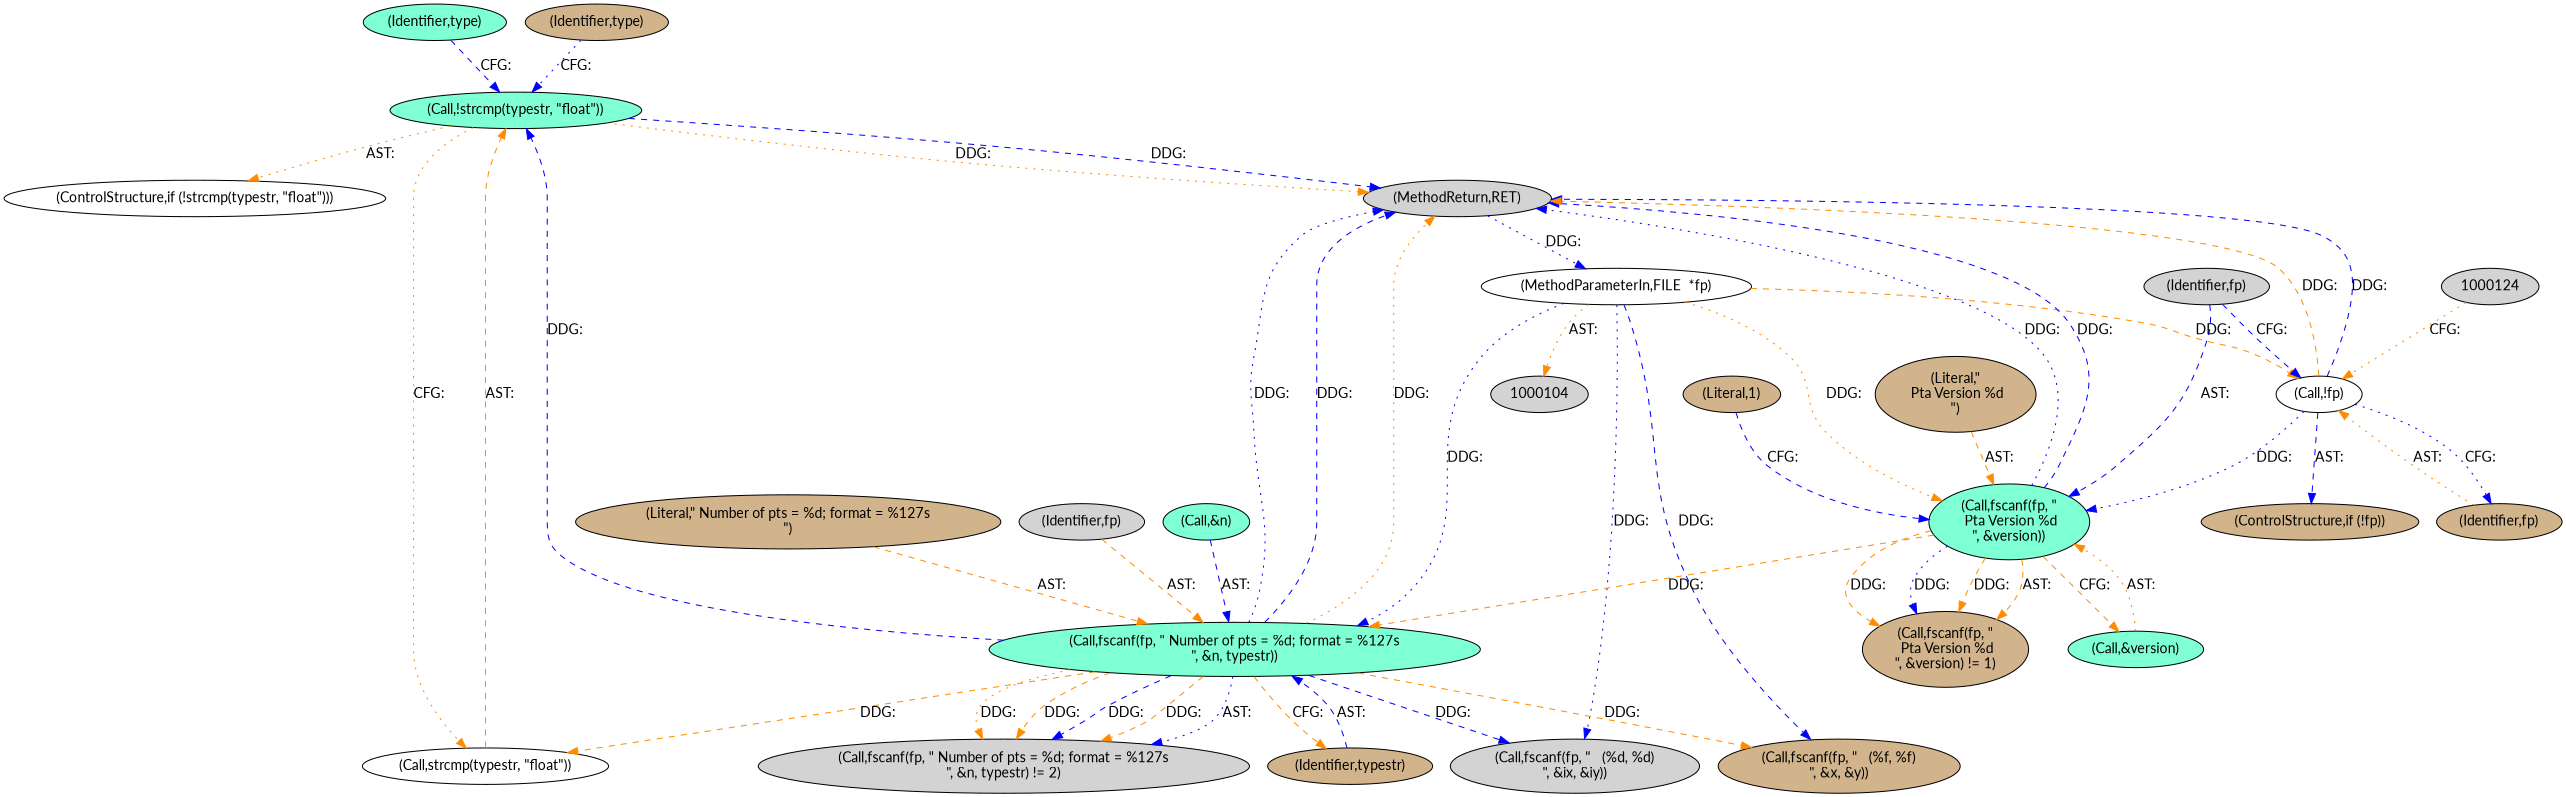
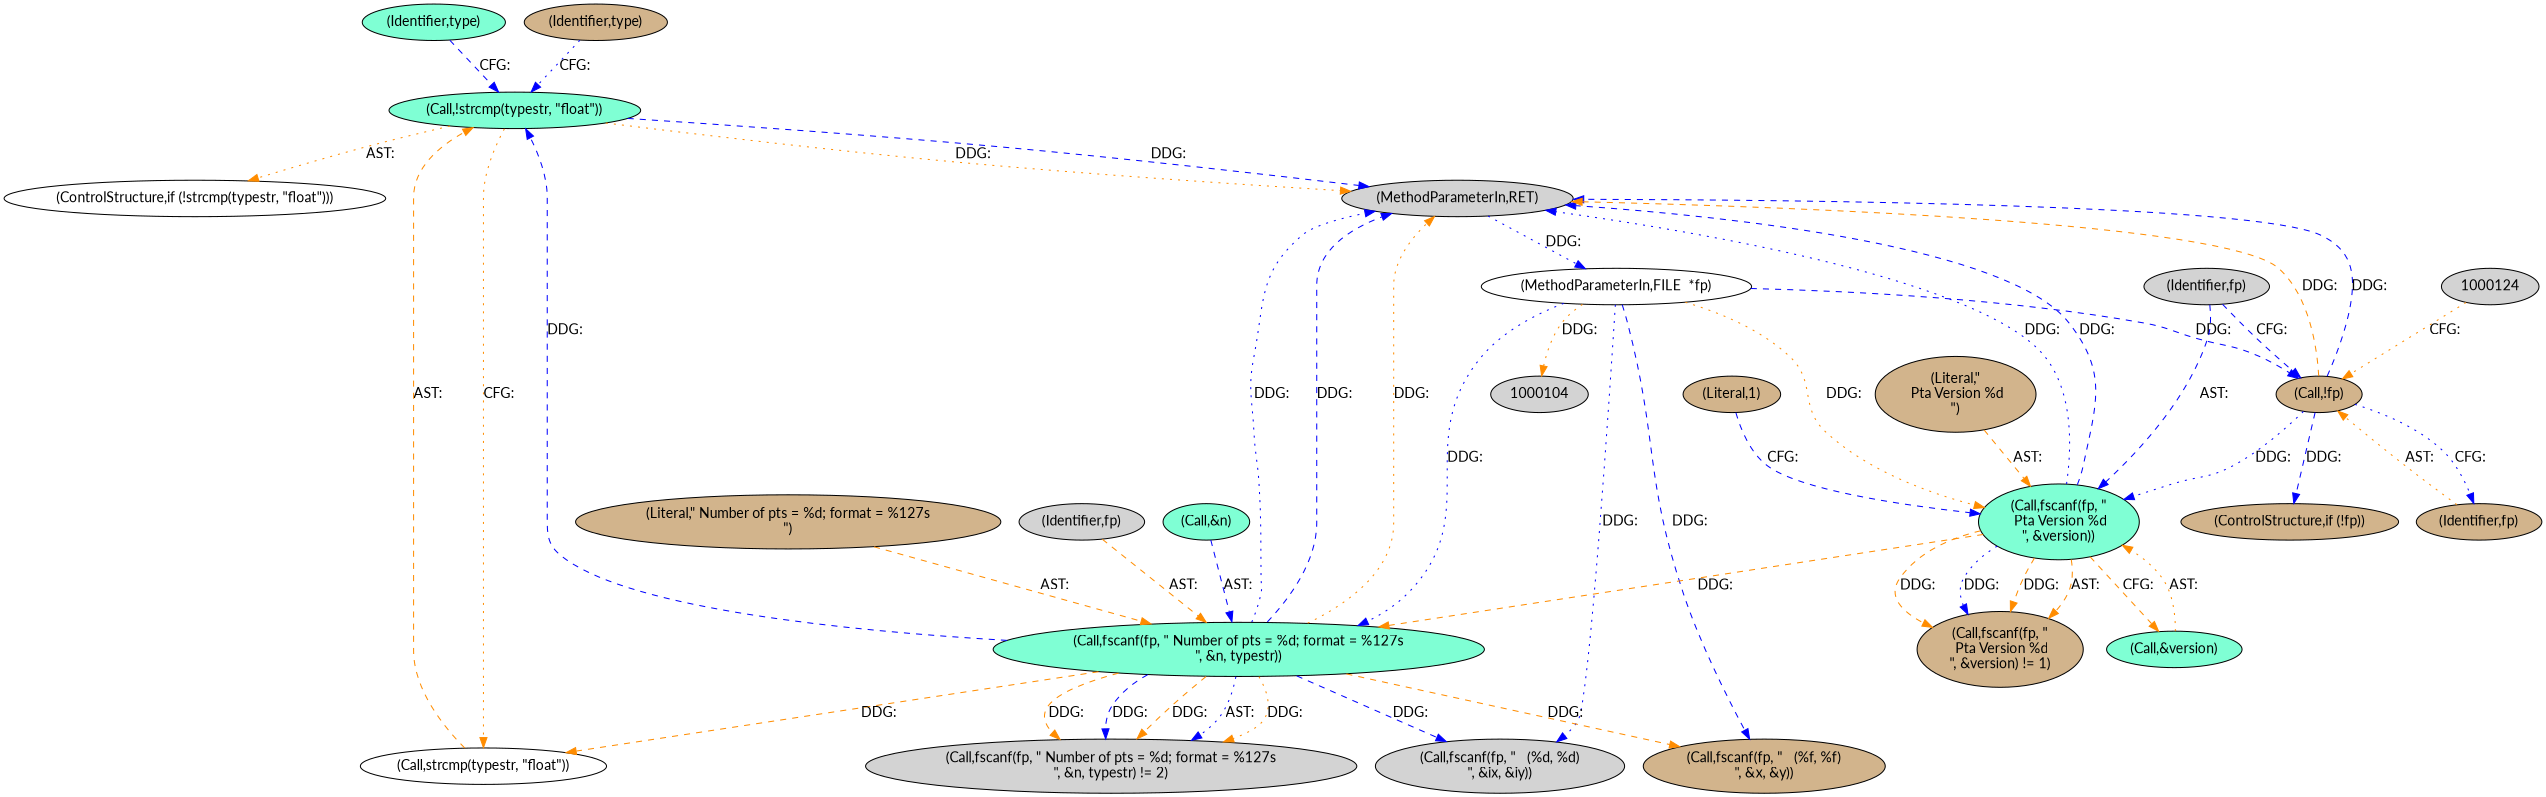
node "(MethodReturn,RET)": label "(MethodReturn,RET)" -> "(MethodParameterIn,RET)"
edge "(MethodParameterIn,FILE  *fp)" -> "(Call,!fp)": color darkorange -> blue
edge "(MethodParameterIn,FILE  *fp)" -> "1000104": label "AST: " -> "DDG: "
node "(Call,!fp)": fillcolor white -> tan
edge "(Call,!fp)" -> "(ControlStructure,if (!fp))": label "AST: " -> "DDG: "
node "(Identifier,typestr)": removed
